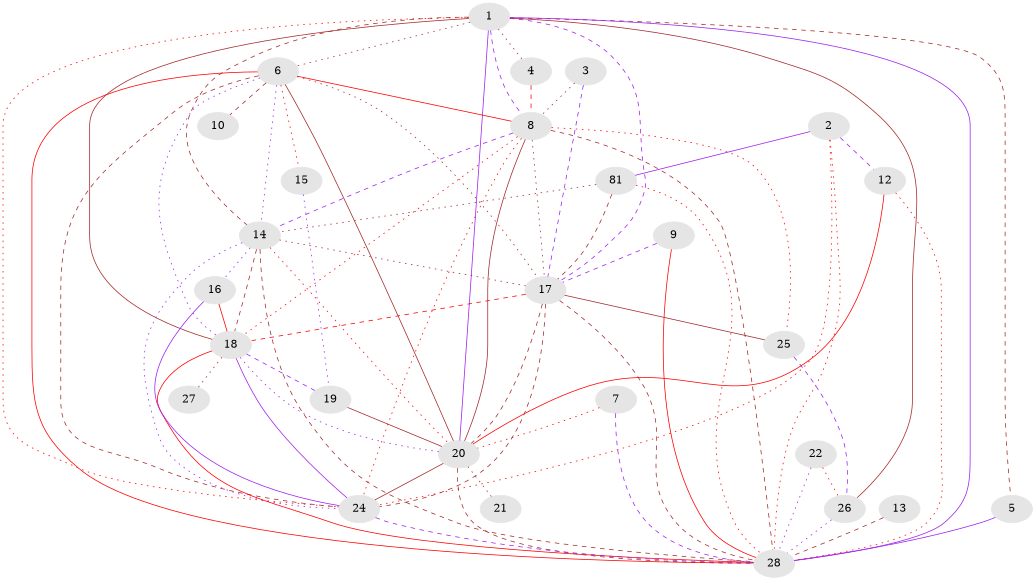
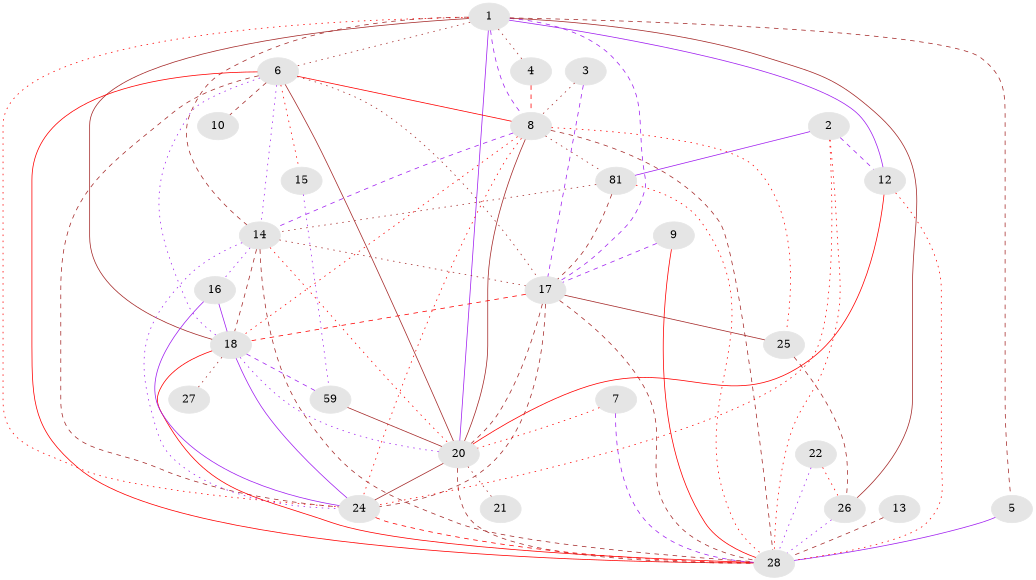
edge "1" -- "28": now "1" -- "12"
edge "8" -- "17": now "8" -- "81"
edge "16" -- "18": color red -> purple
node "19": label "19" -> "59"
edge "25" -- "26": color purple -> brown
edge "24" -- "28": color purple -> red
